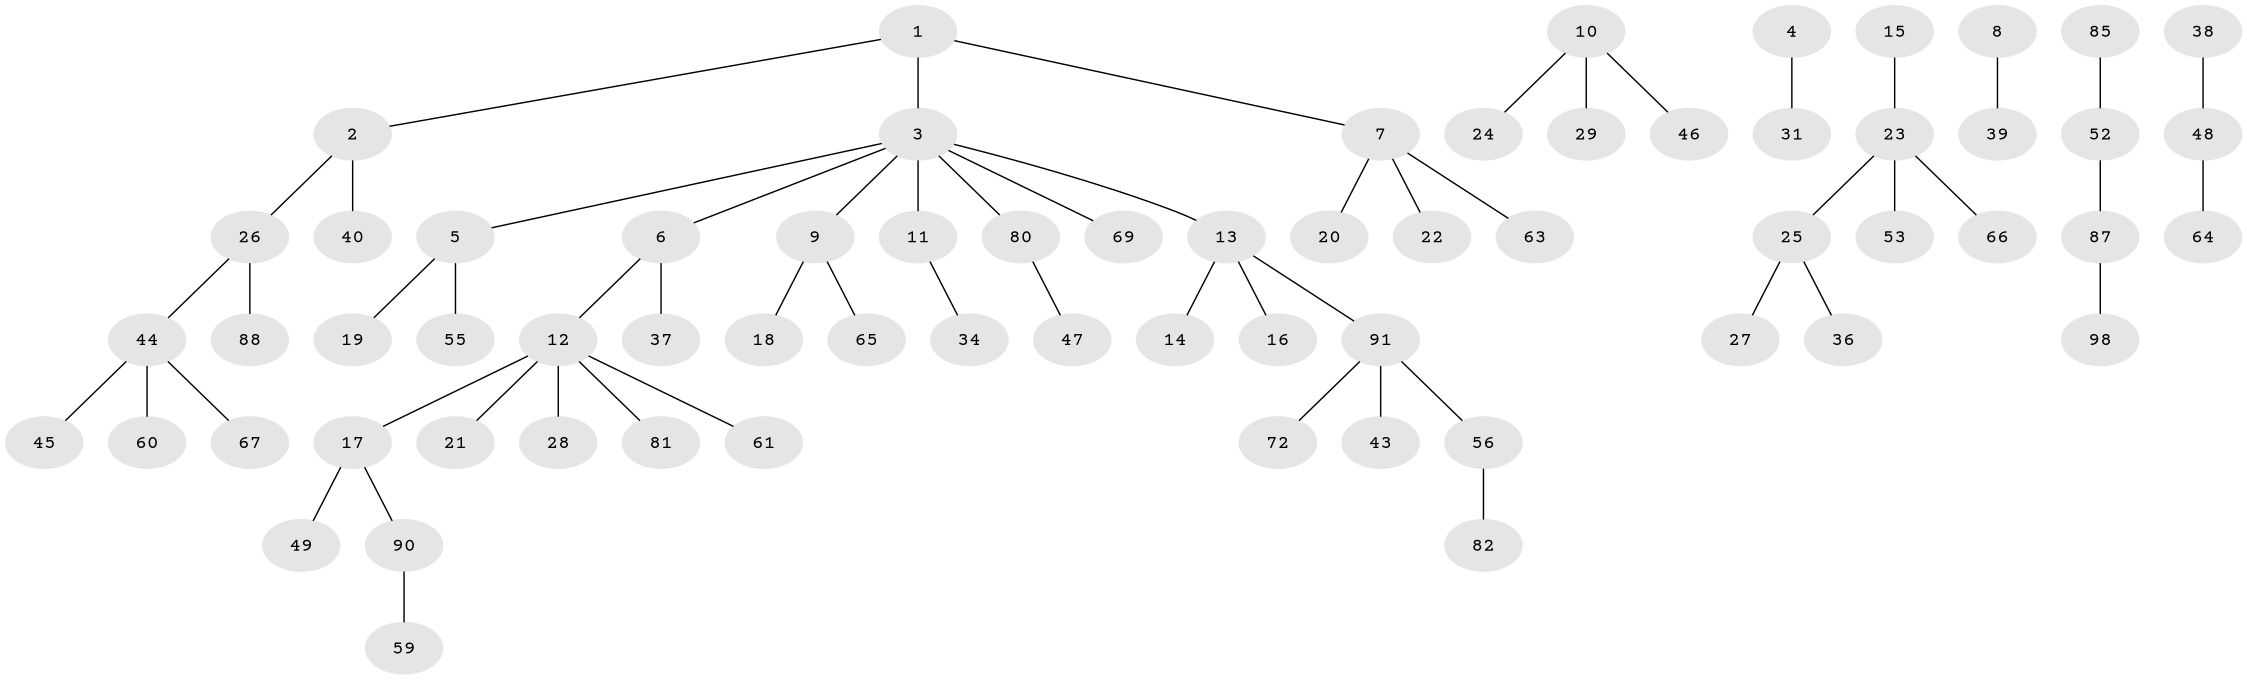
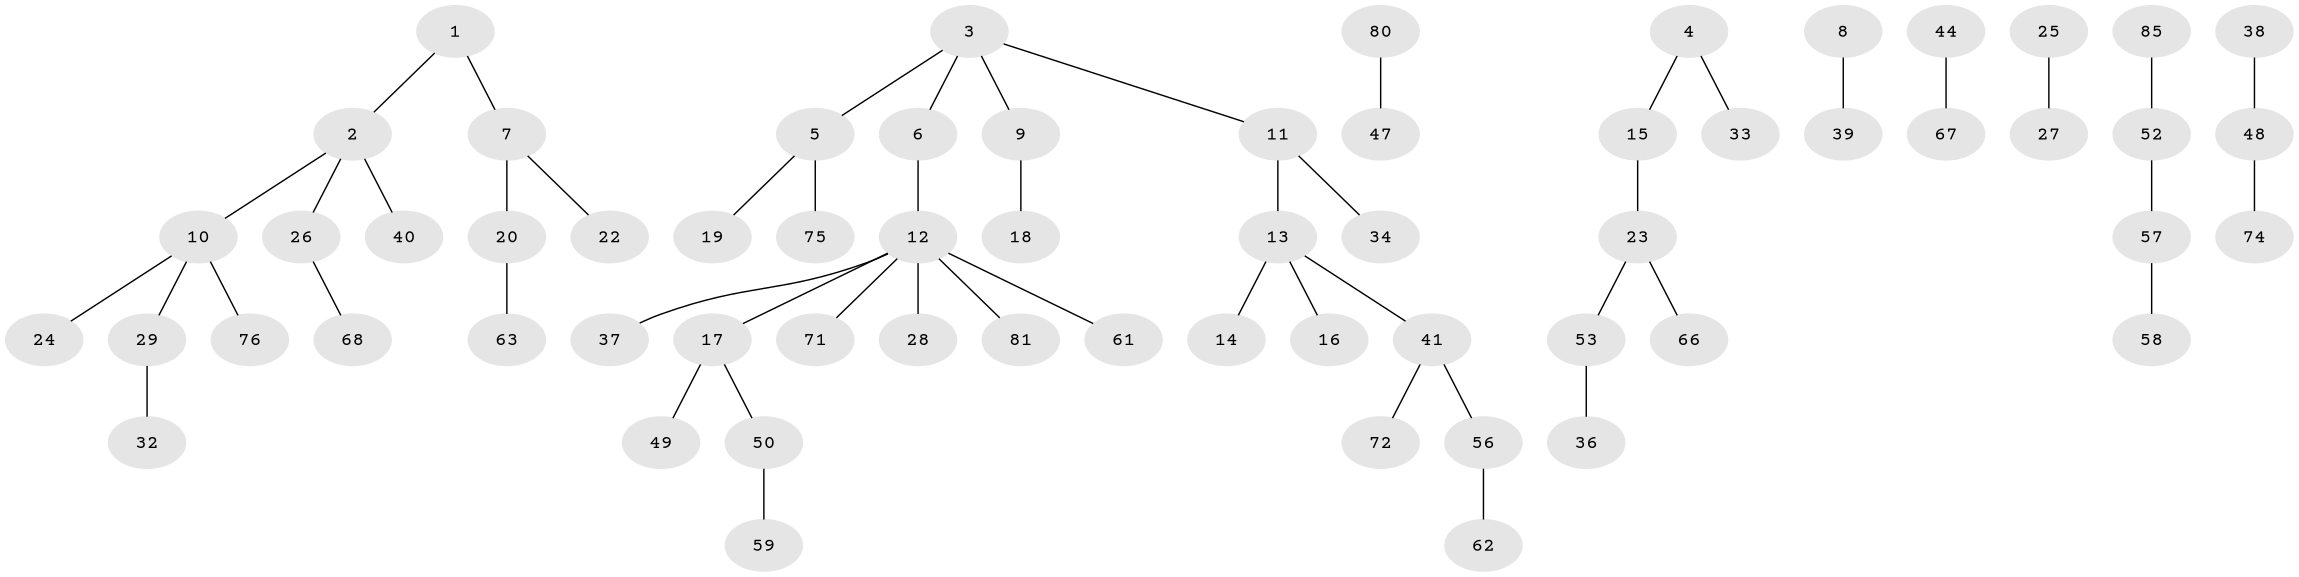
edge "1" -- "3": removed
edge "4" -- "15": added
node "46": label "46" -> "76"
node "31": label "31" -> "33"
edge "3" -- "13": now "11" -- "13"
edge "3" -- "80": removed
edge "23" -- "25": removed
edge "2" -- "10": added
edge "7" -- "63": now "20" -- "63"
node "69": removed
node "87": label "87" -> "57"
node "64": label "64" -> "74"
edge "26" -- "44": removed
edge "25" -- "36": now "53" -- "36"
edge "6" -- "37": now "12" -- "37"
node "88": label "88" -> "68"
node "55": label "55" -> "75"
node "65": removed
node "91": label "91" -> "41"
node "98": label "98" -> "58"
node "45": removed
node "32": added
node "60": removed
node "21": label "21" -> "71"
node "43": removed
node "90": label "90" -> "50"
node "82": label "82" -> "62"
